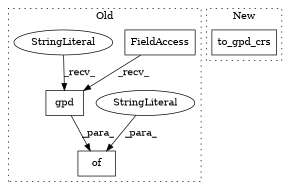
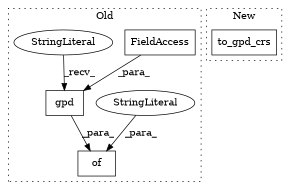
edge "FieldAccess" -> "gpd": label "_recv_" -> "_para_"
